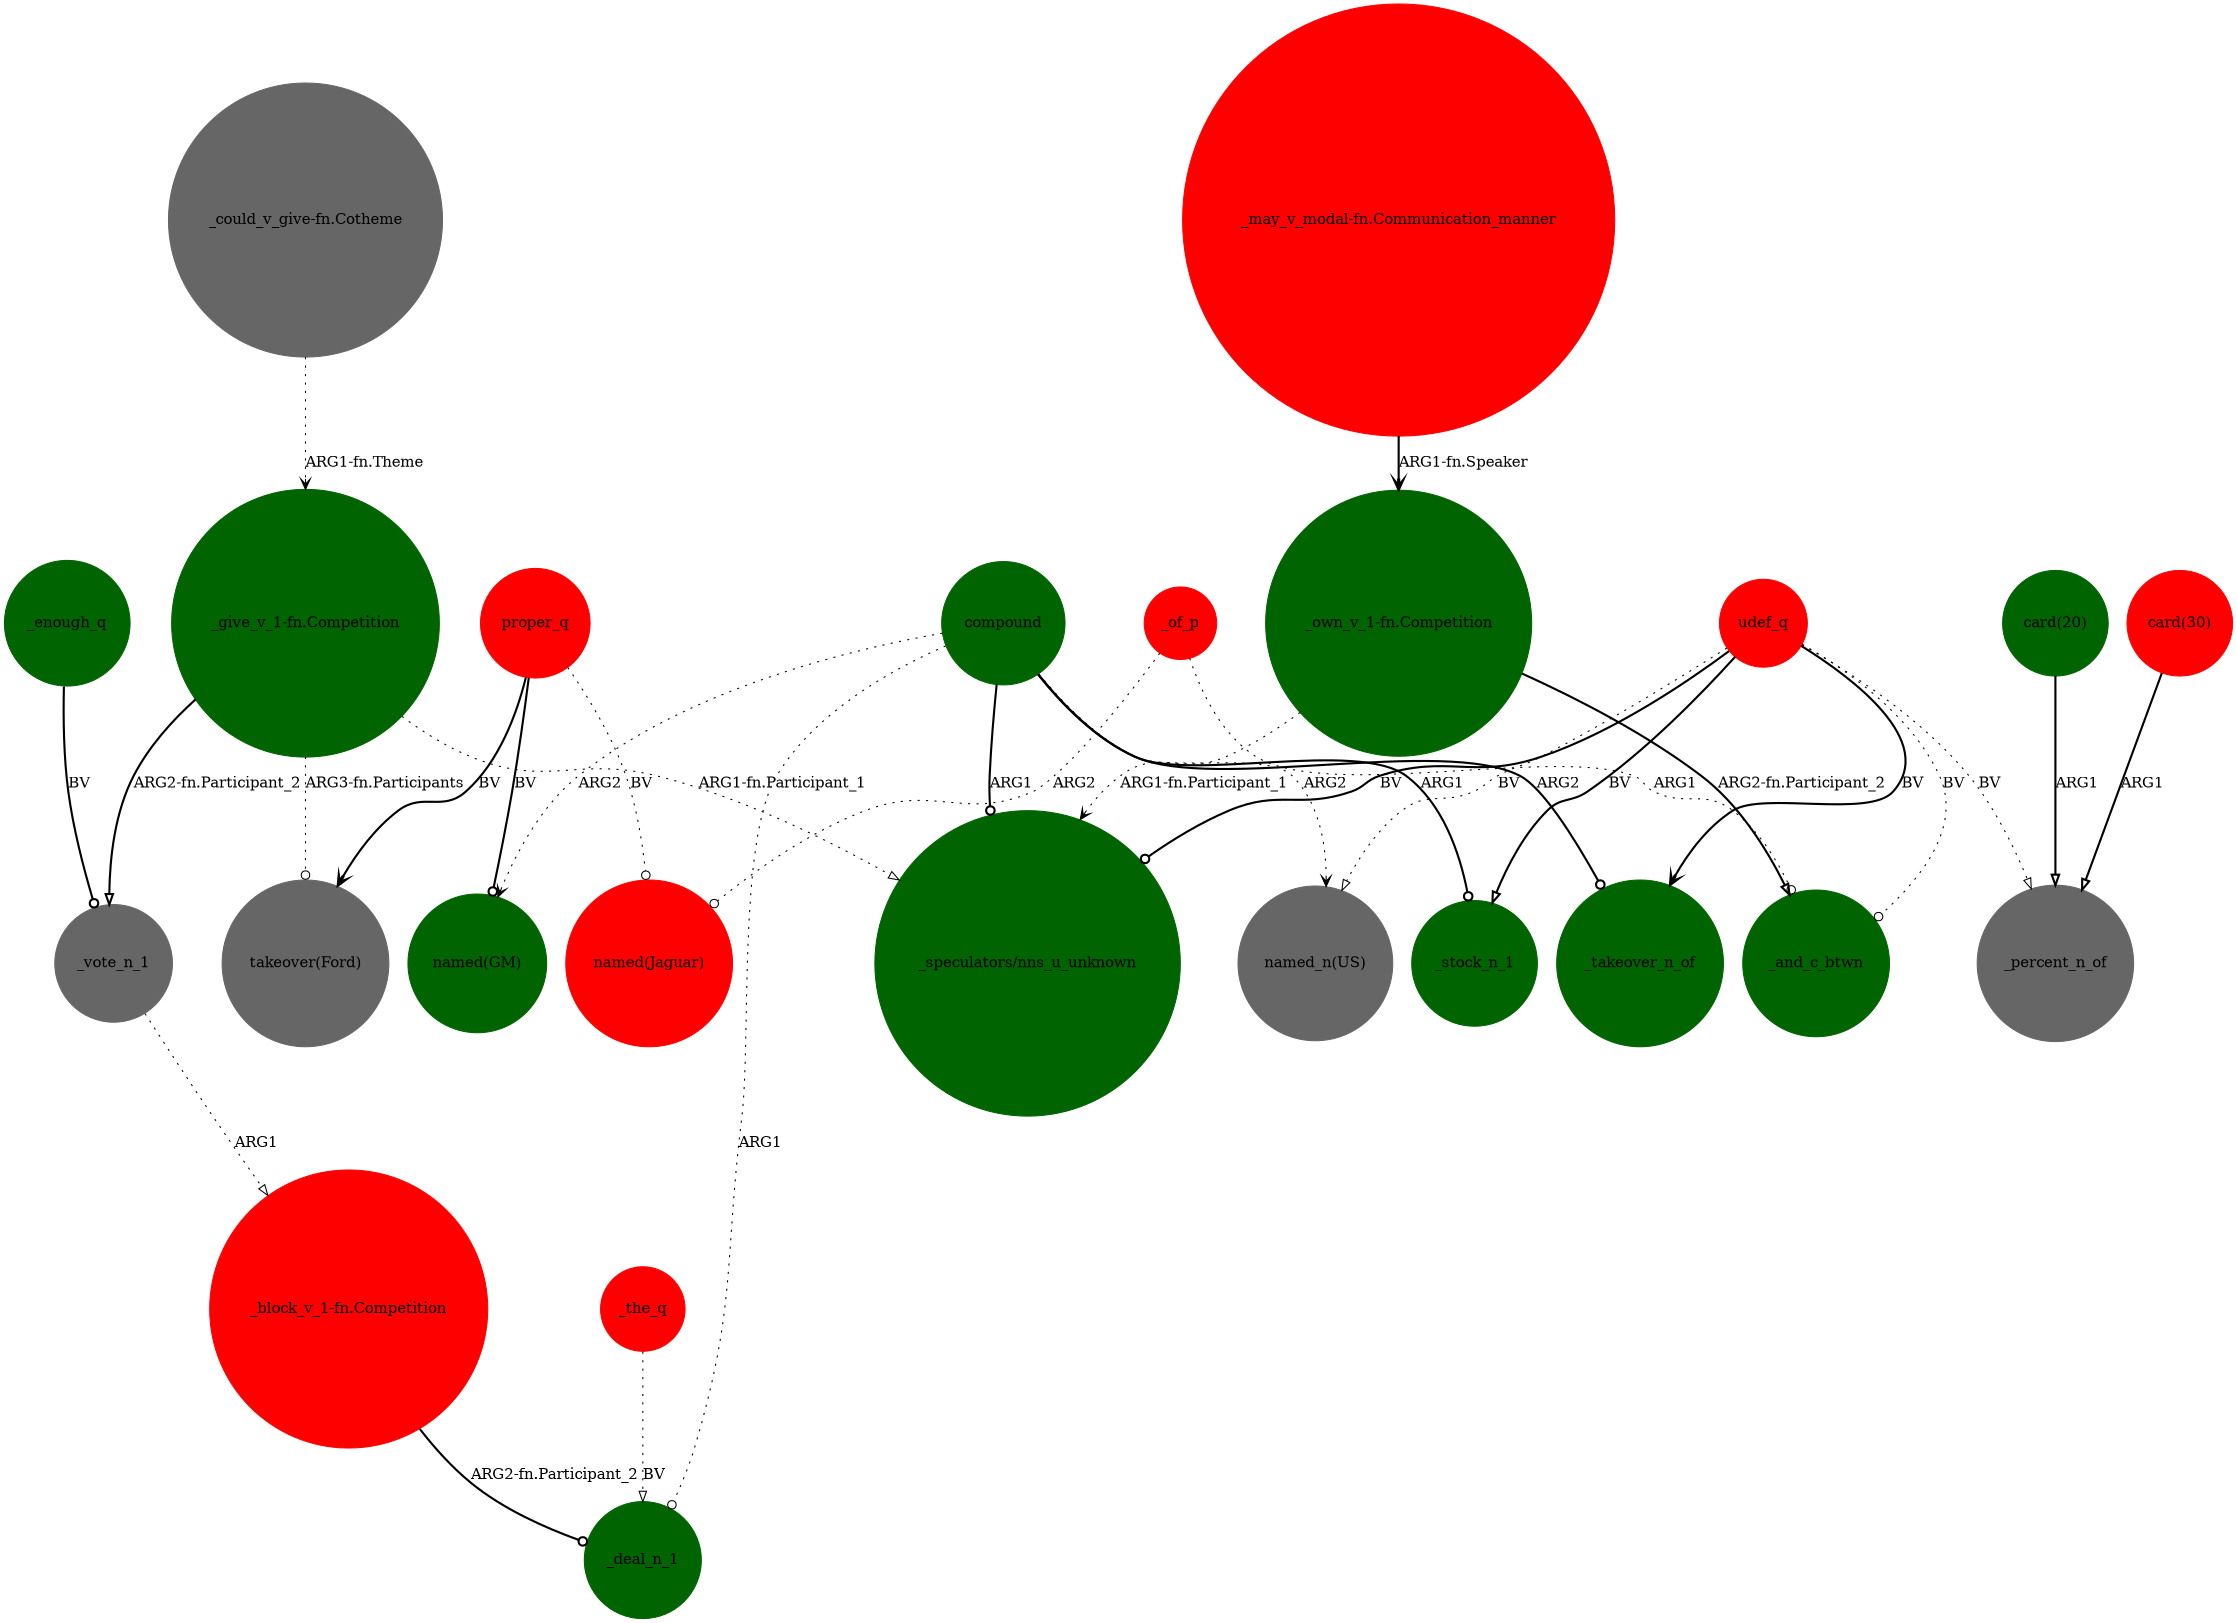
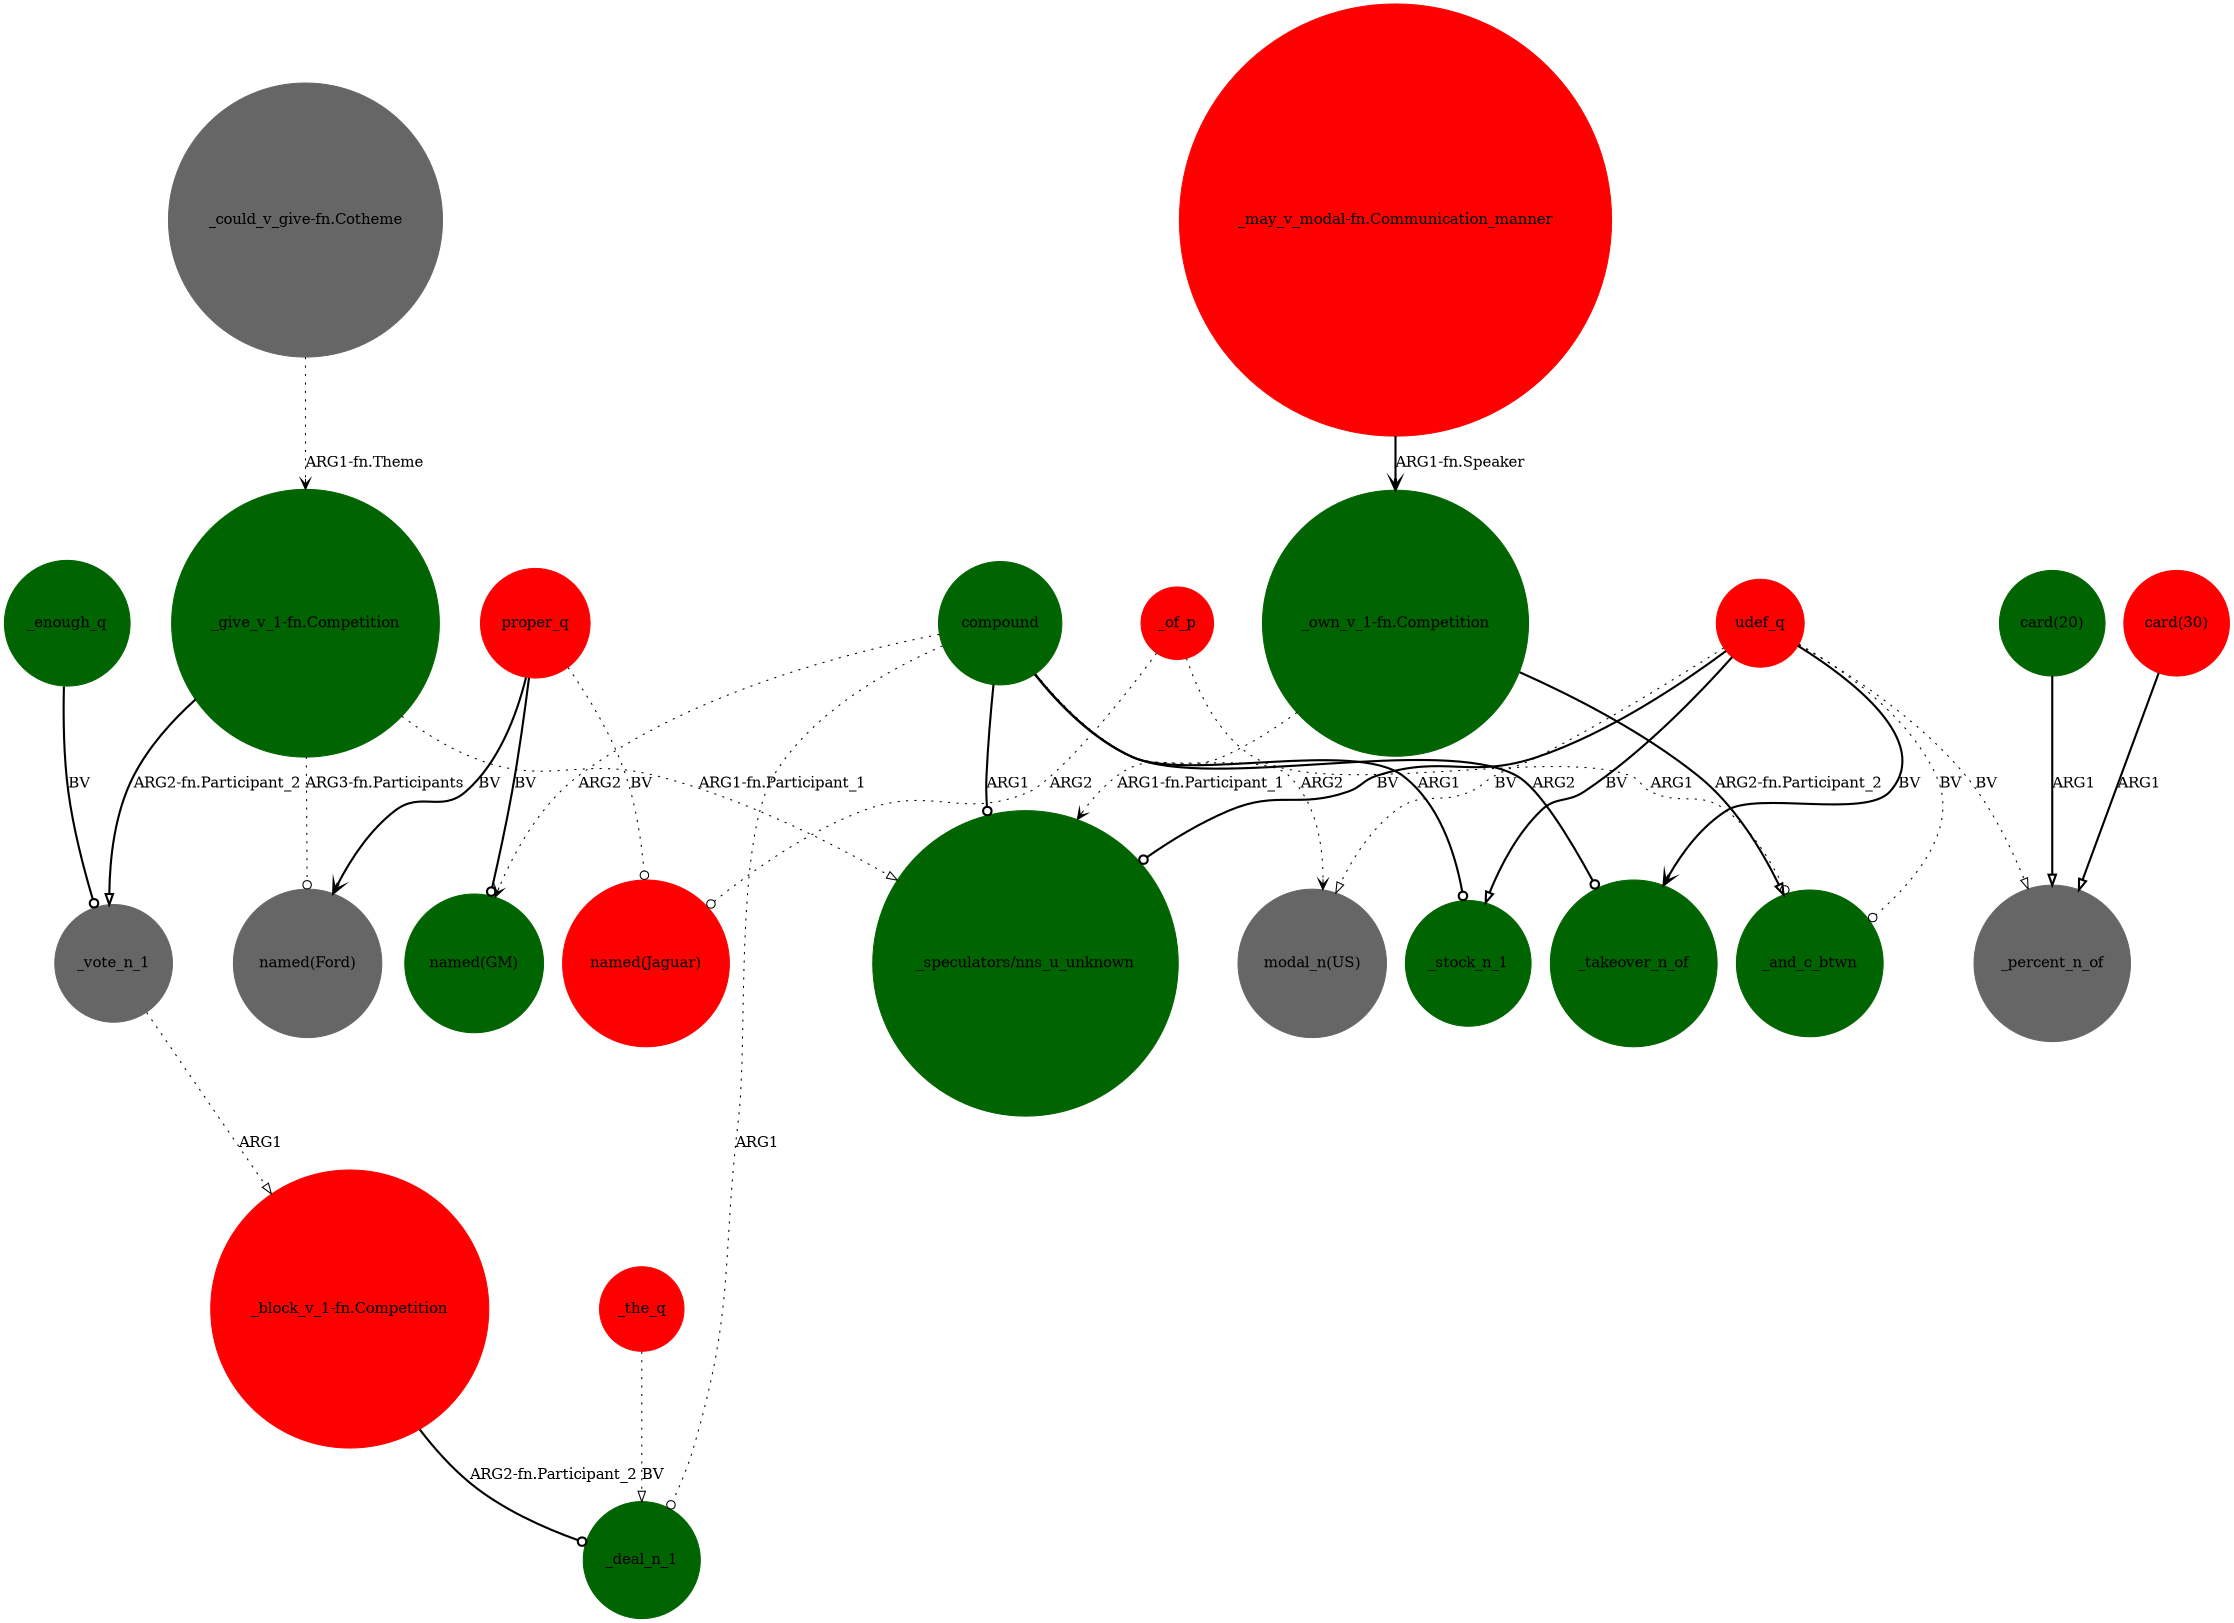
node "takeover(Ford)": label "takeover(Ford)" -> "named(Ford)"
node "named_n(US)": label "named_n(US)" -> "modal_n(US)"
